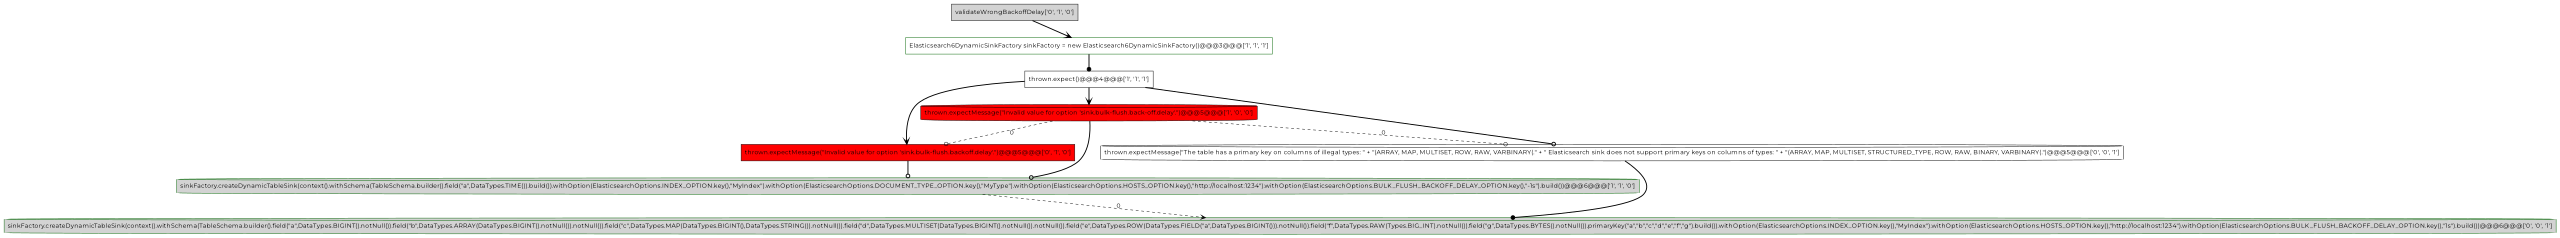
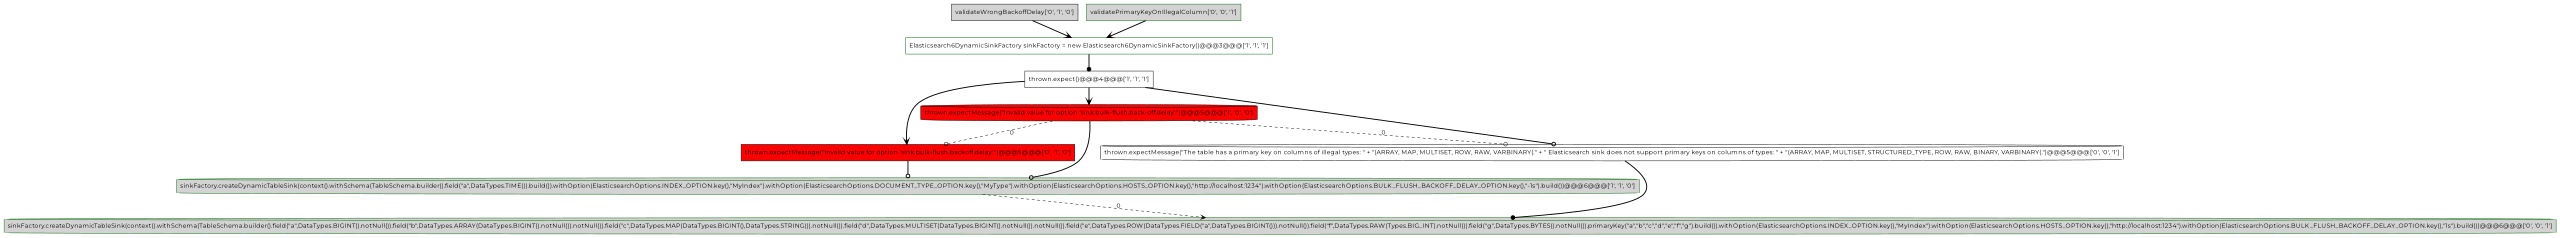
node "validatePrimaryKeyOnIllegalColumn['0', '0', '1']": added
